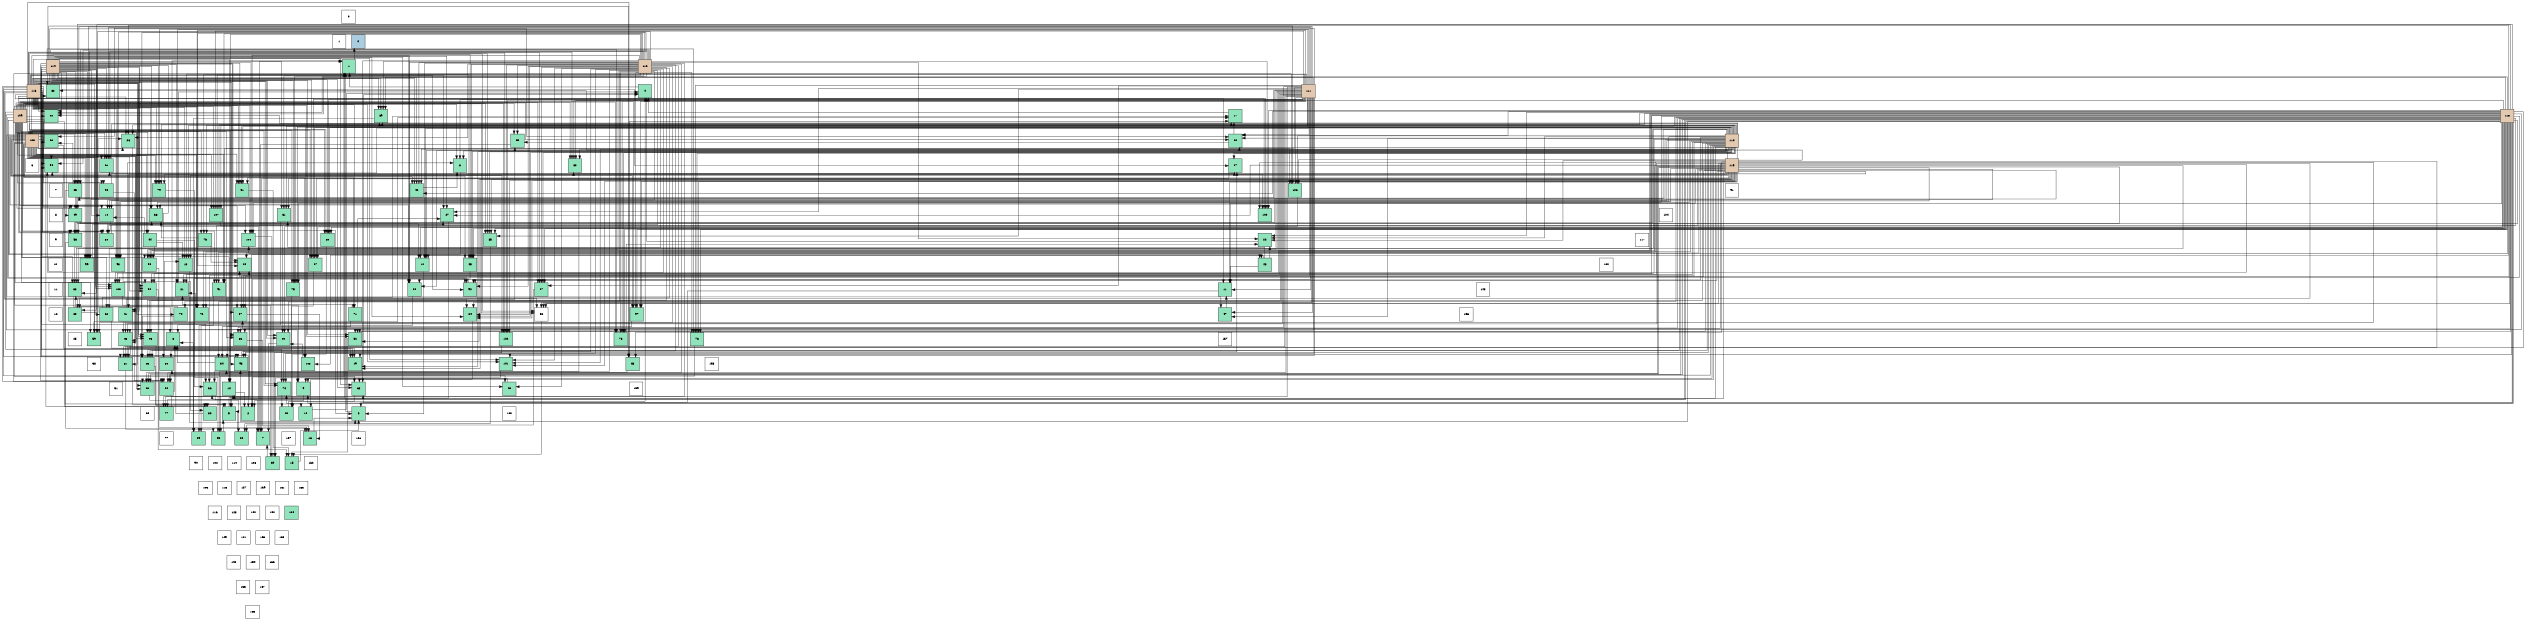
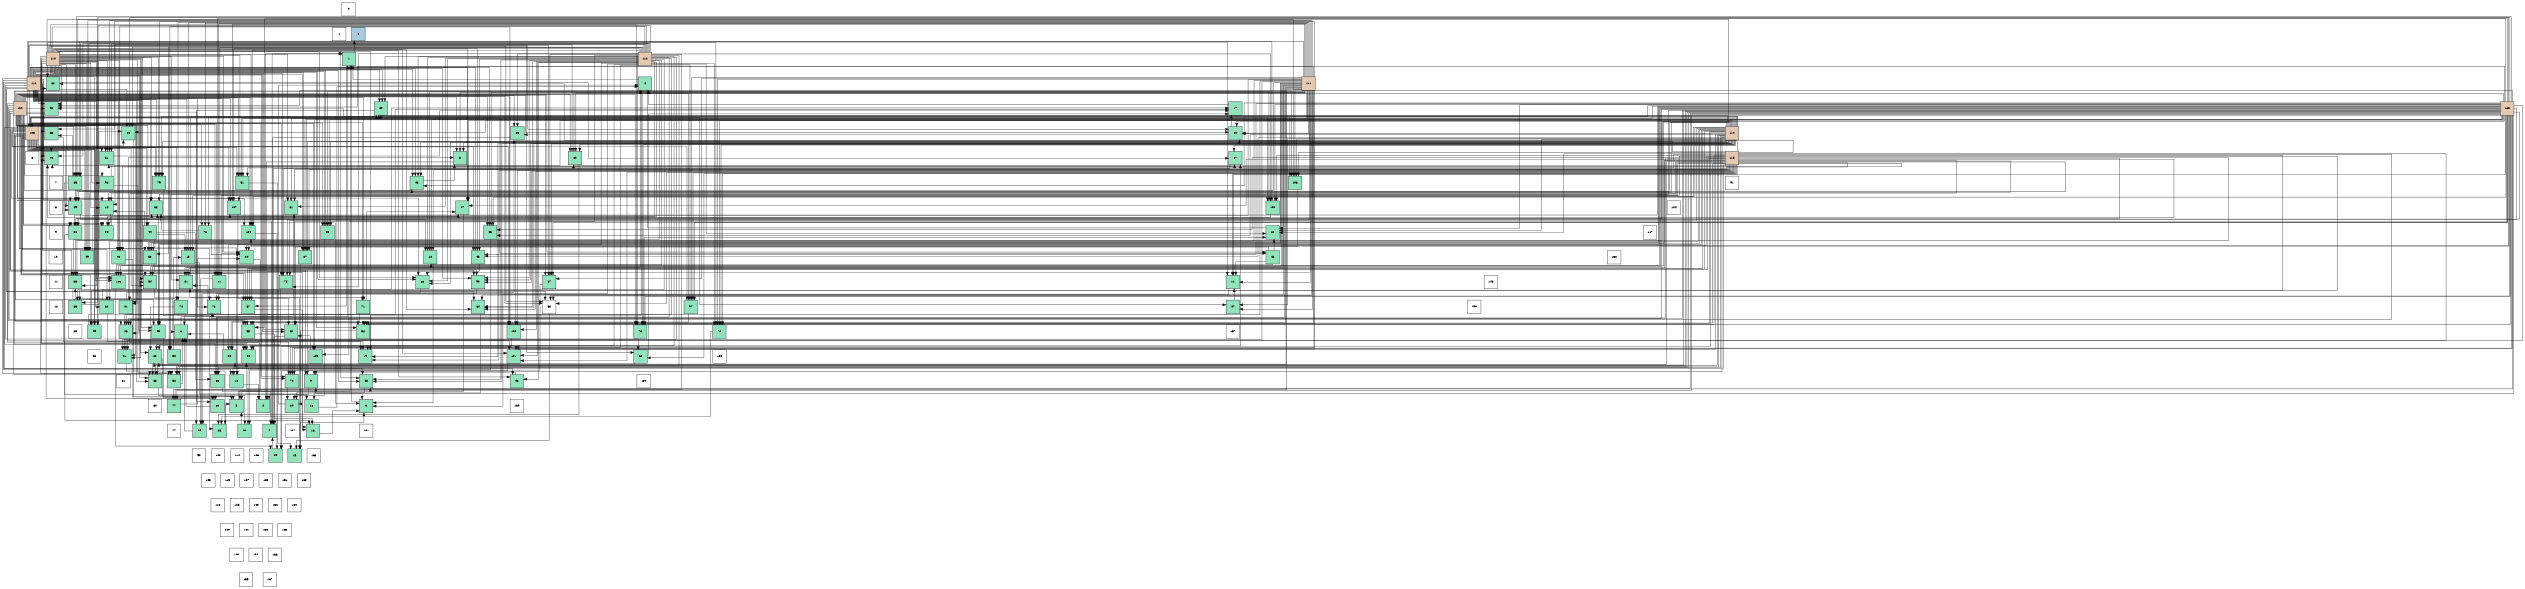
node "164": fillcolor #91e3bb -> #ffffff
node "168": removed
